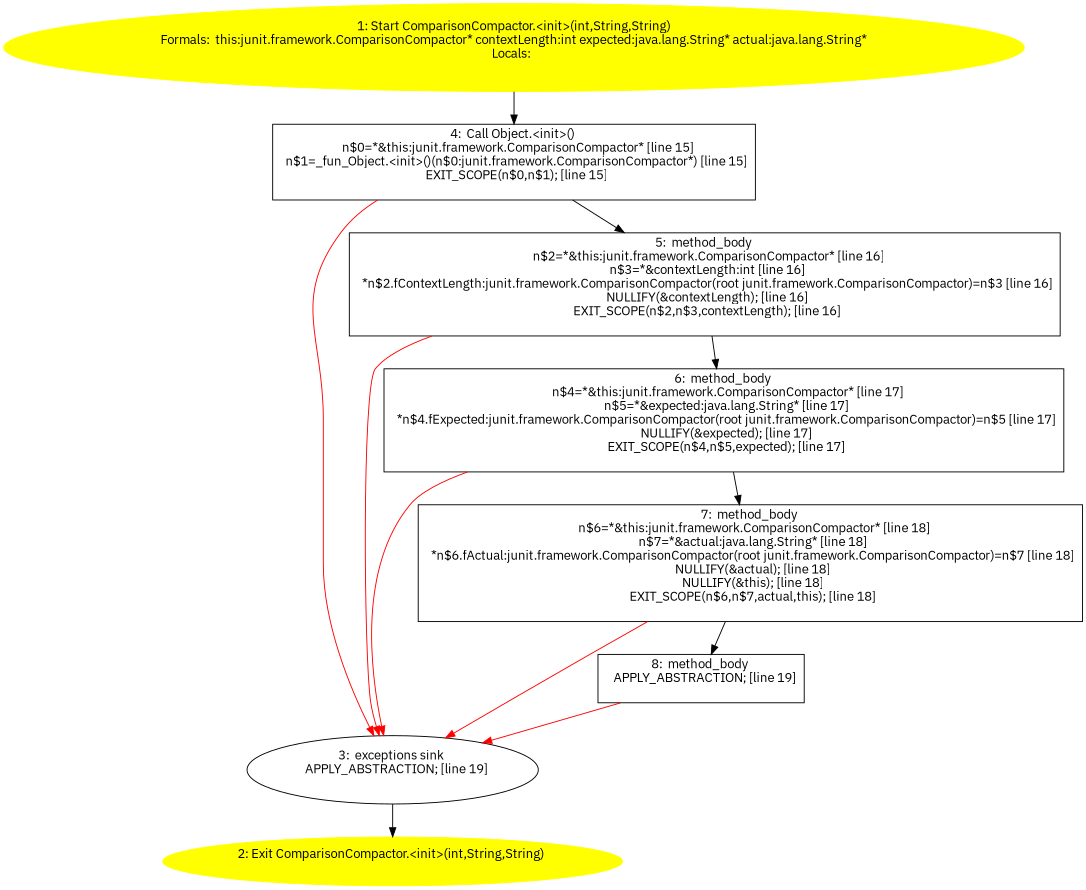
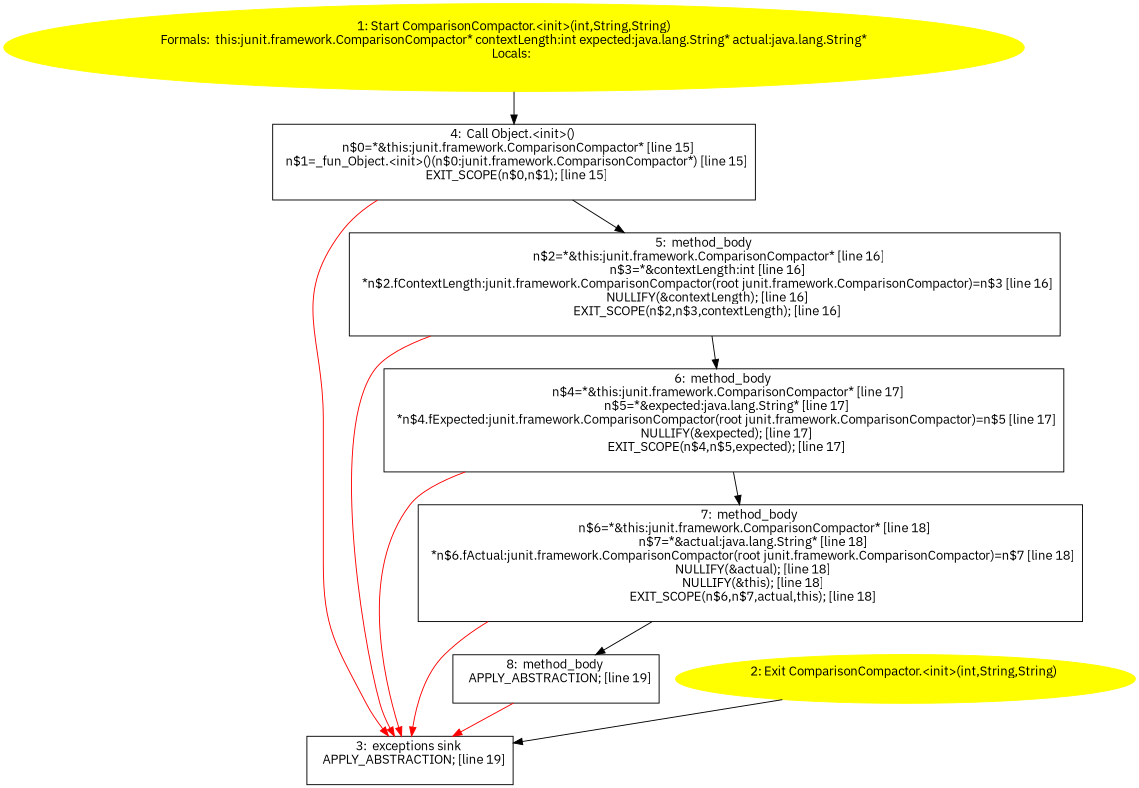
node "3:  exceptions sink APPLY_ABSTRACTION; [line 19]": shape ellipse -> box
edge "3:  exceptions sink APPLY_ABSTRACTION; [line 19]" -> "2: Exit ComparisonCompactor.<init>(int,String,String)": reversed
